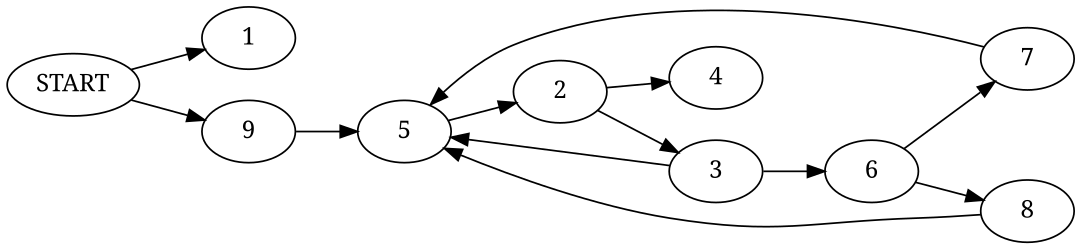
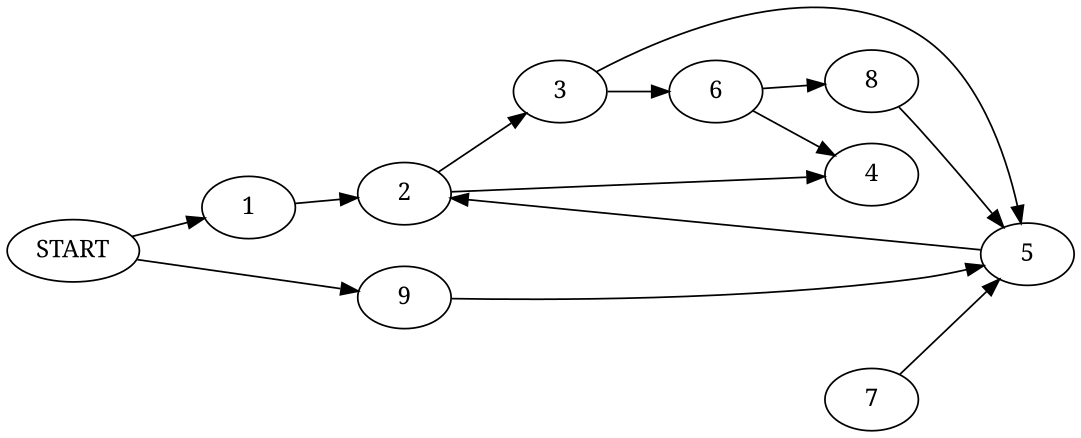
edge "6" -> "7": now "6" -> "4"
edge "1" -> "2": added
